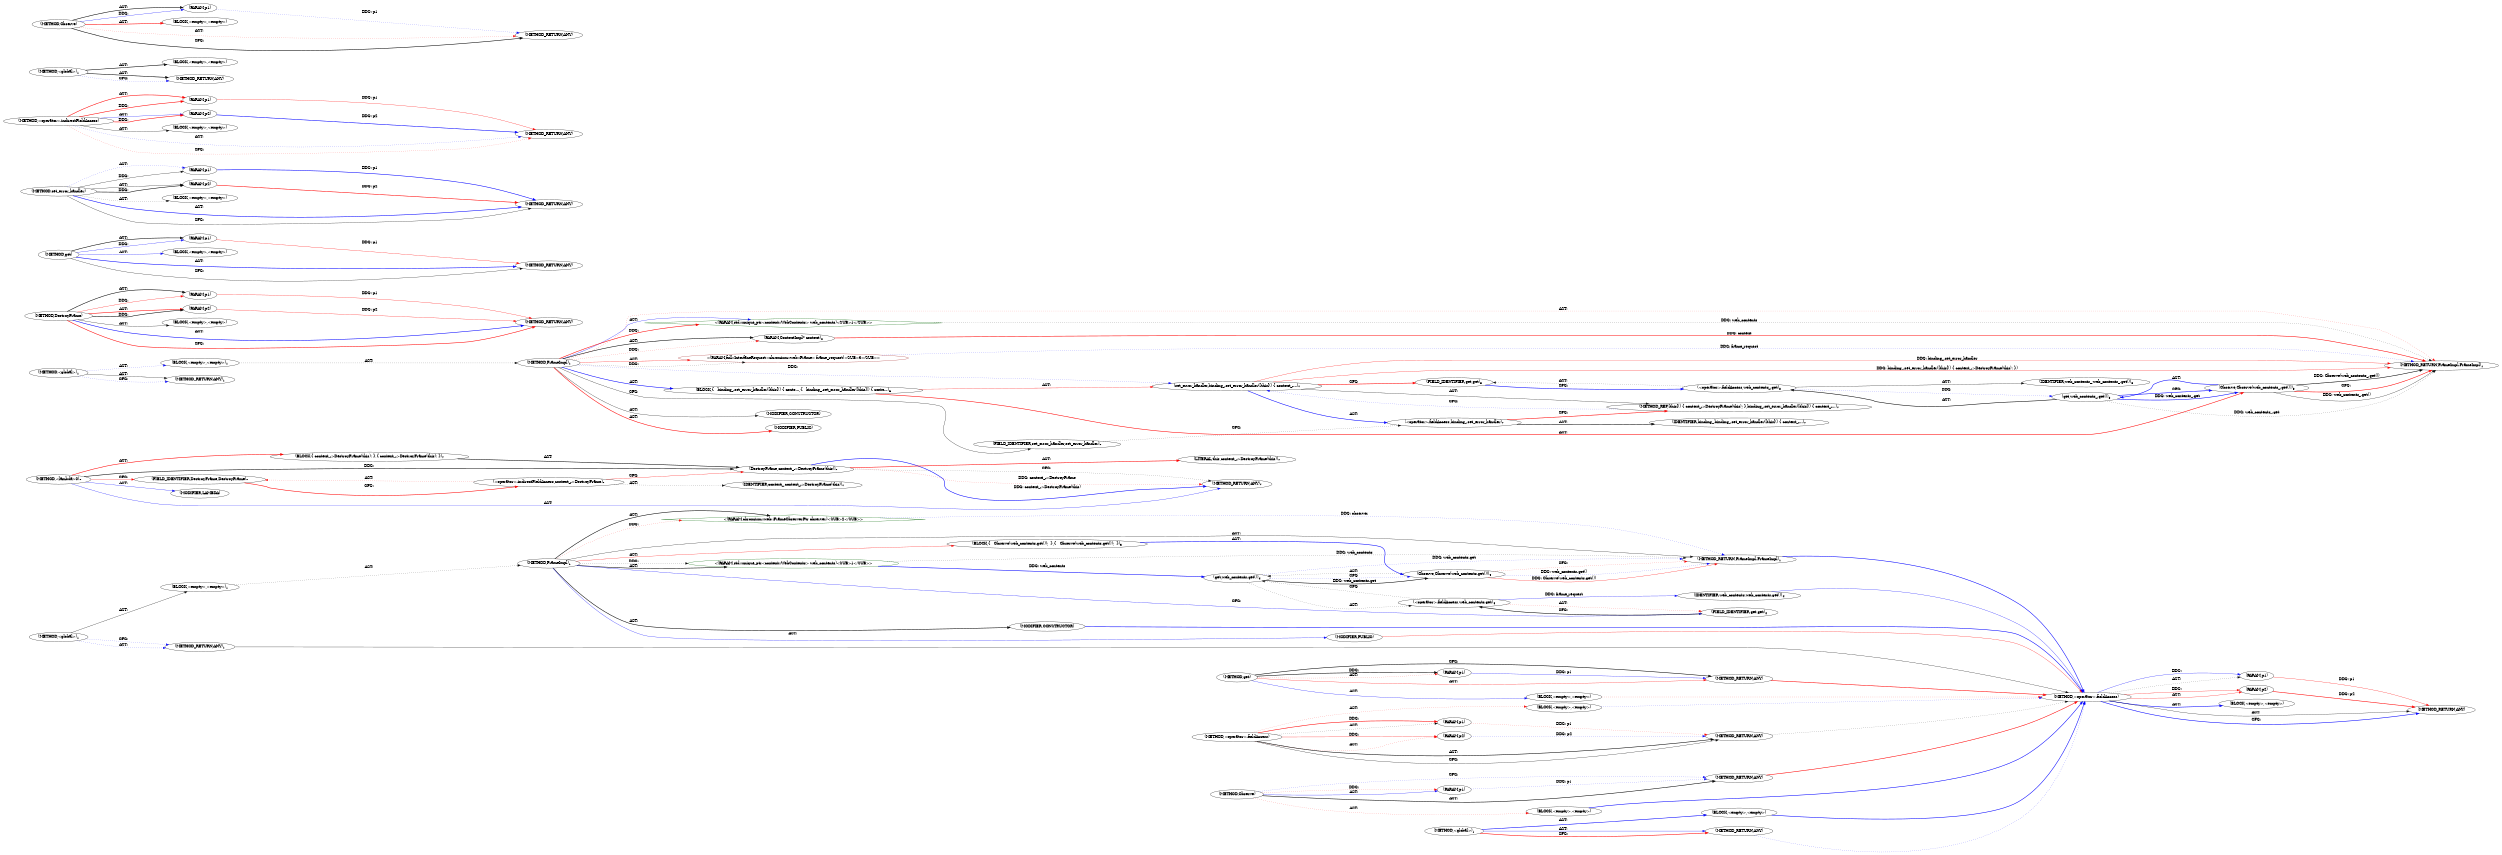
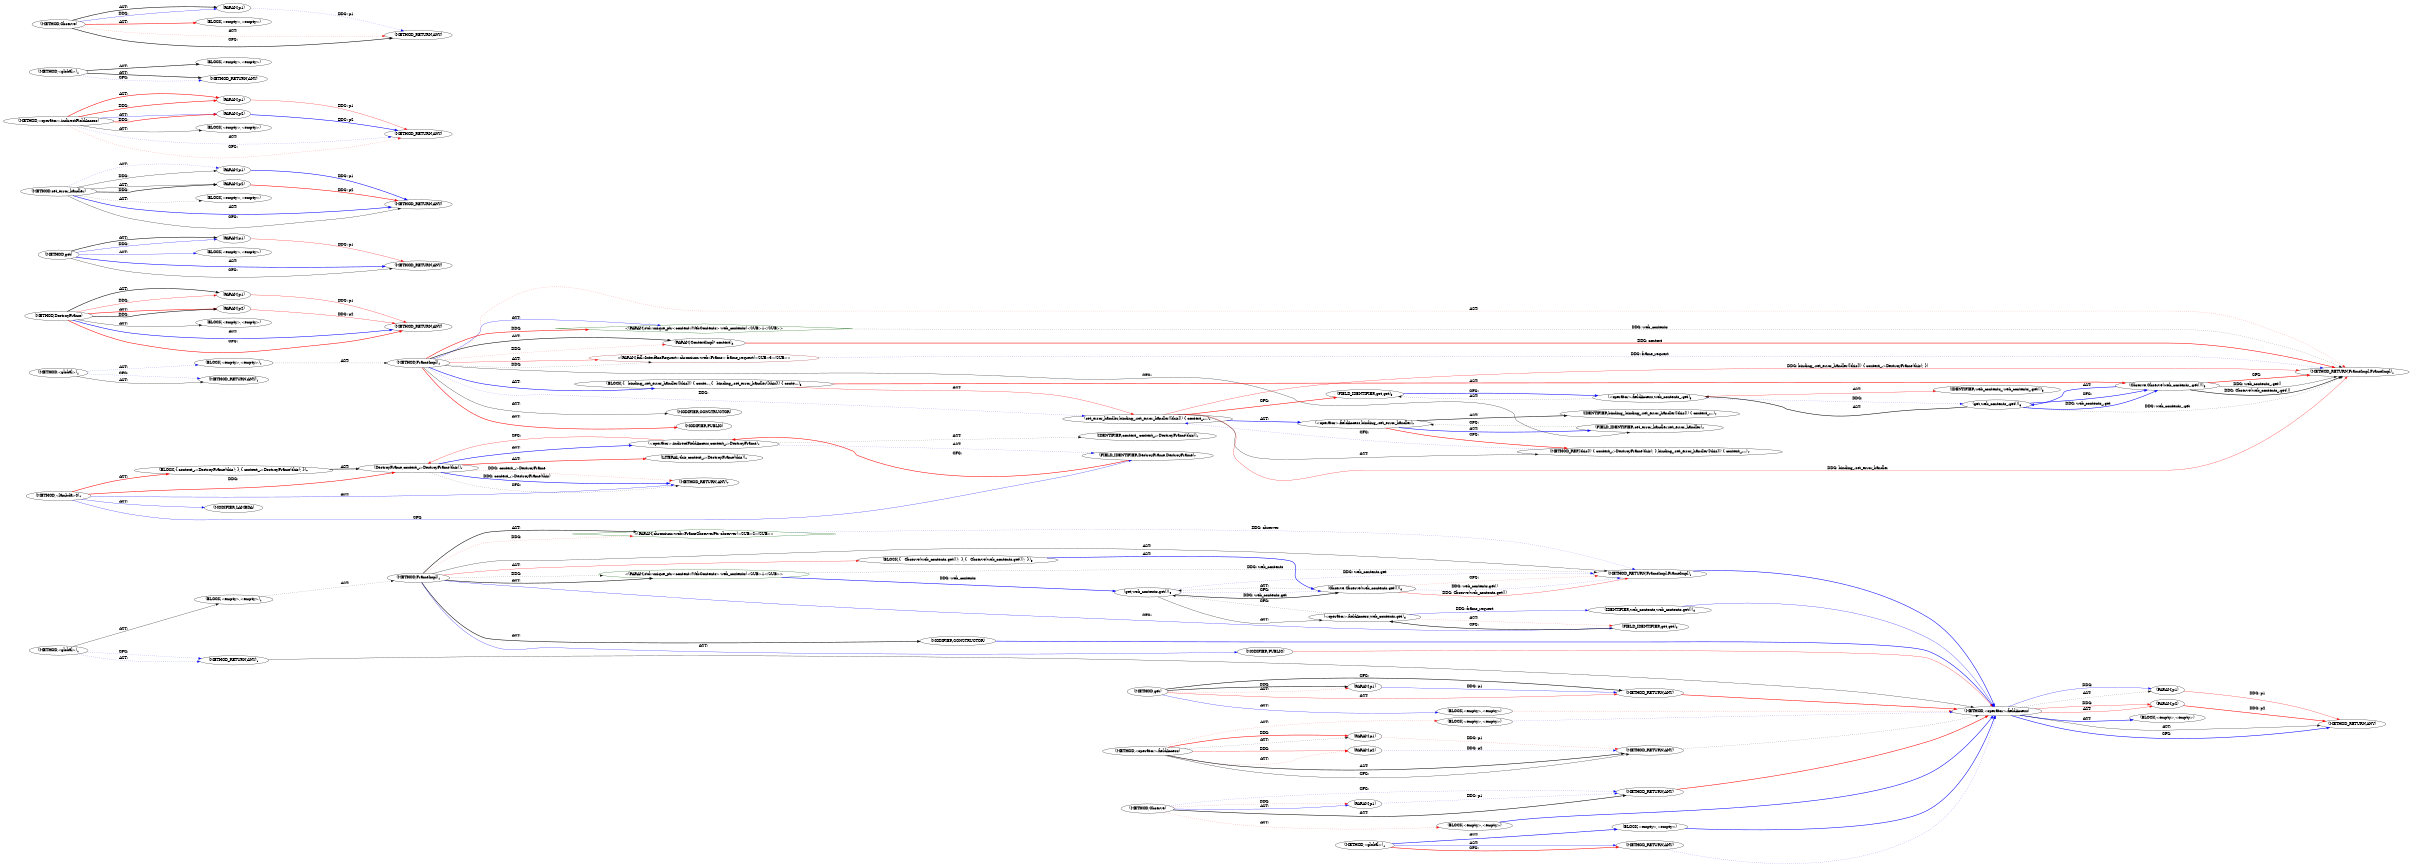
edge "(<operator>.fieldAccess,web_contents_.get)" -> "(IDENTIFIER,web_contents_,web_contents_.get())": color black -> red
edge "(<operator>.fieldAccess,binding_.set_error_handler)" -> "(FIELD_IDENTIFIER,set_error_handler,set_error_handler)": added, label "AST:"
edge "(DestroyFrame,context_->DestroyFrame(this))" -> "(<operator>.indirectFieldAccess,context_->DestroyFrame)": added, label "AST:"
edge "(METHOD,<lambda>0)" -> "(DestroyFrame,context_->DestroyFrame(this))": color black -> red
edge "(METHOD,<lambda>0)" -> "(FIELD_IDENTIFIER,DestroyFrame,DestroyFrame)": color red -> blue
edge "(<operator>.indirectFieldAccess,context_->DestroyFrame)" -> "(FIELD_IDENTIFIER,DestroyFrame,DestroyFrame)": color red -> blue
edge "(get,web_contents.get())" -> "(<operator>.fieldAccess,web_contents.get)": style dotted -> solid
